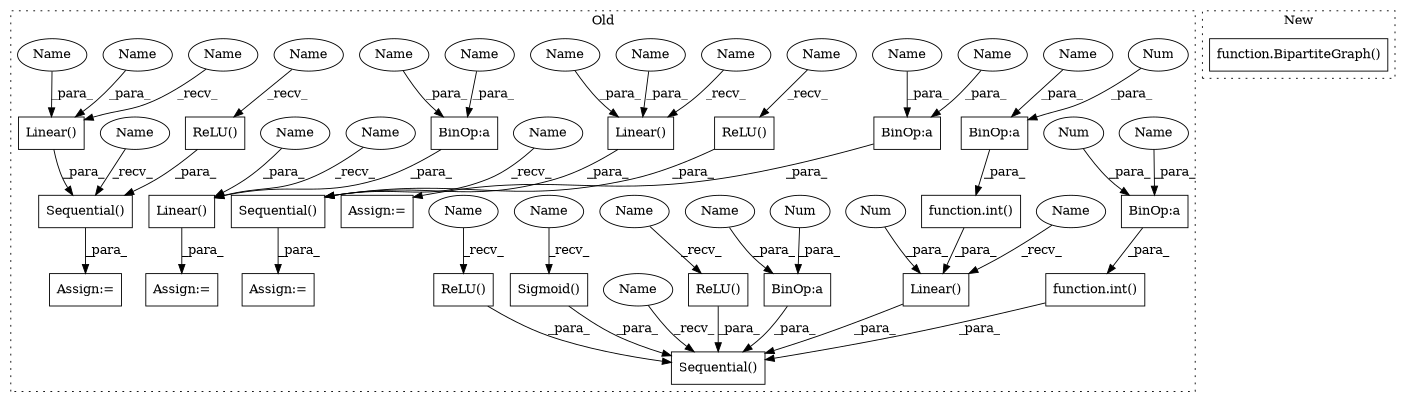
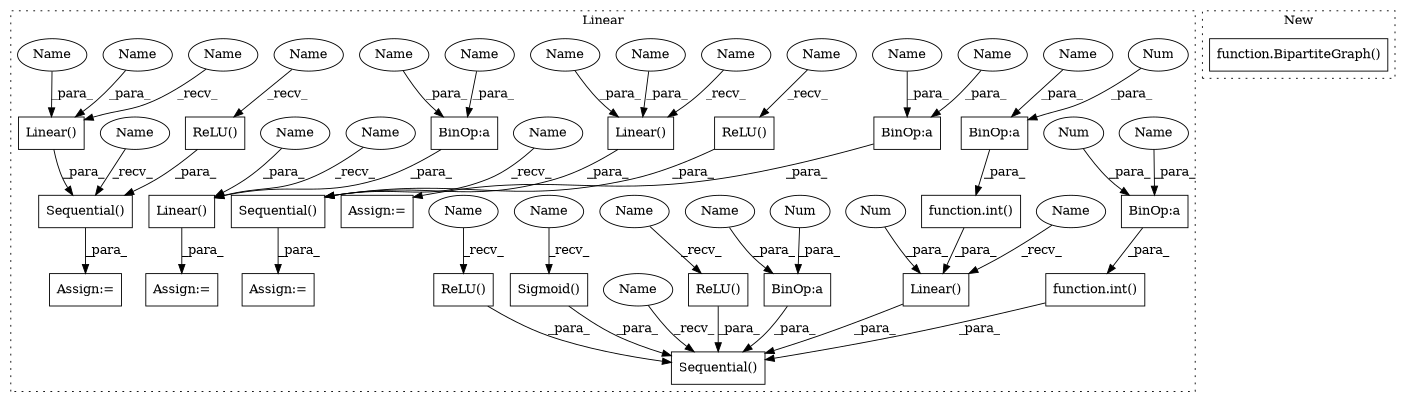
cluster "Old": label "Old" -> "Linear"
